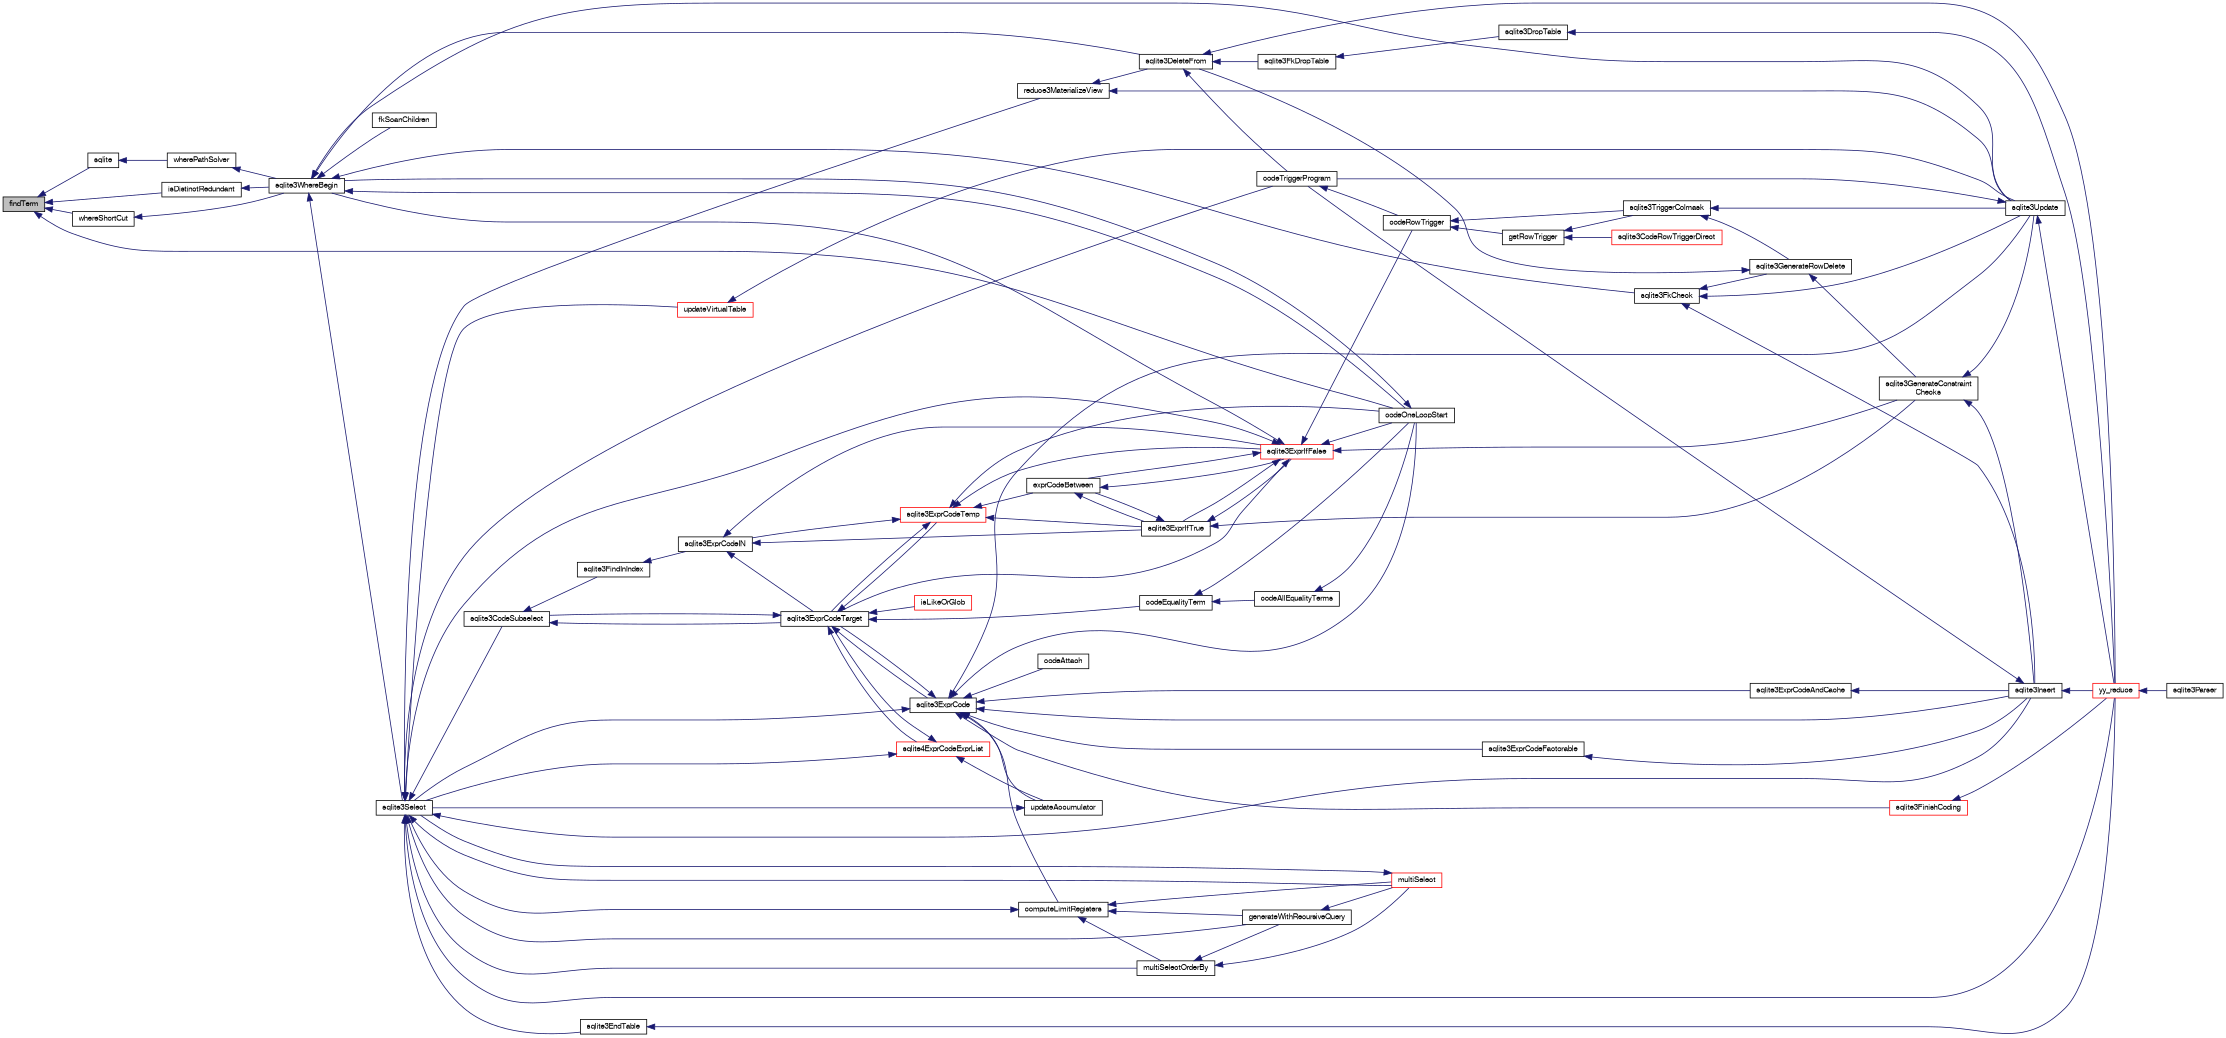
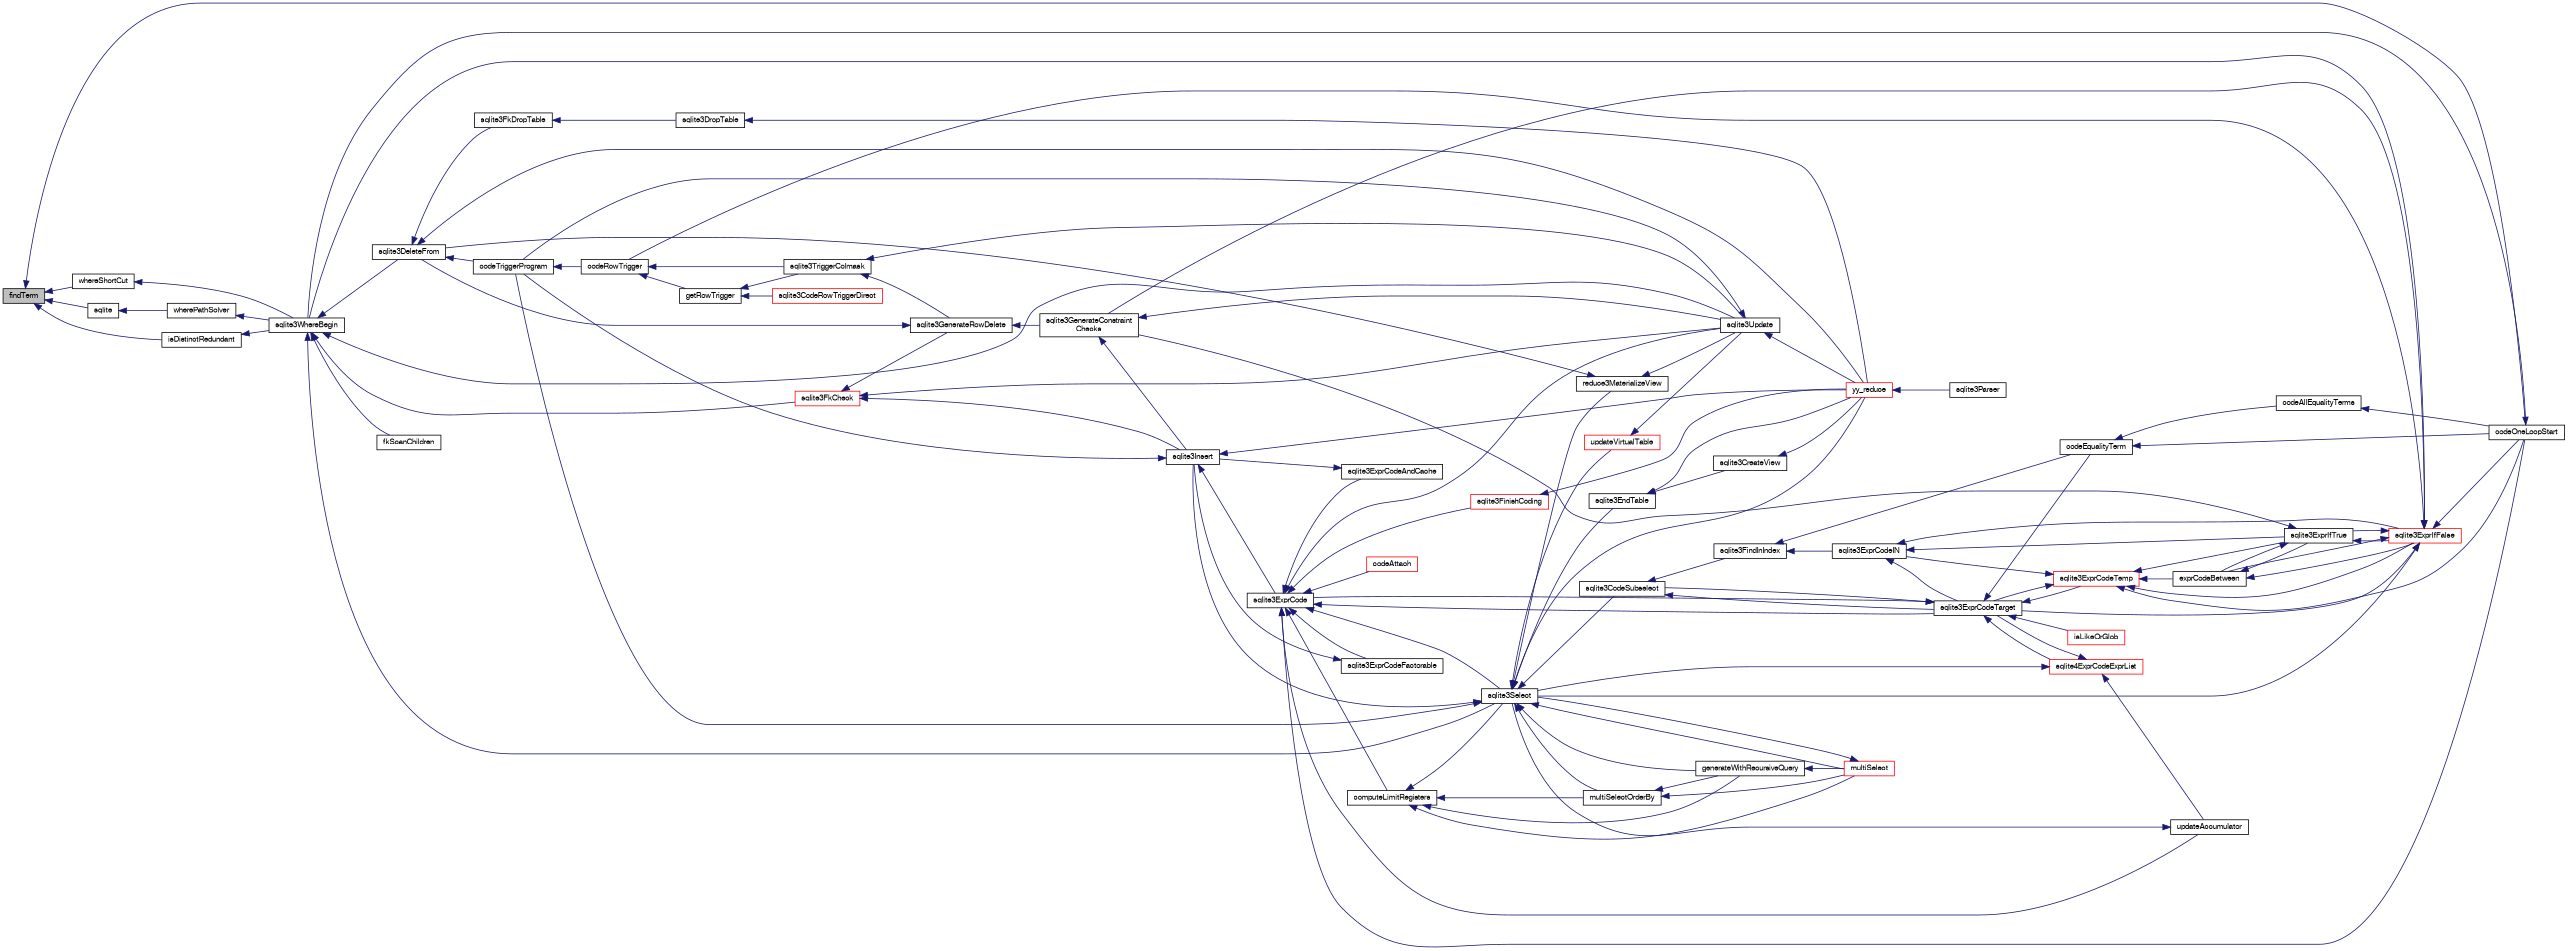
edge "codeOneLoopStart" -> "sqlite3WhereBegin": removed
node "sqlite3FkCheck": color black -> red
node "sqlite3CreateView": added
edge "codeEqualityTerm" -> "sqlite3FindInIndex": added
node "codeAttach": color black -> red
edge "sqlite3Insert" -> "sqlite3ExprCode": reversed
